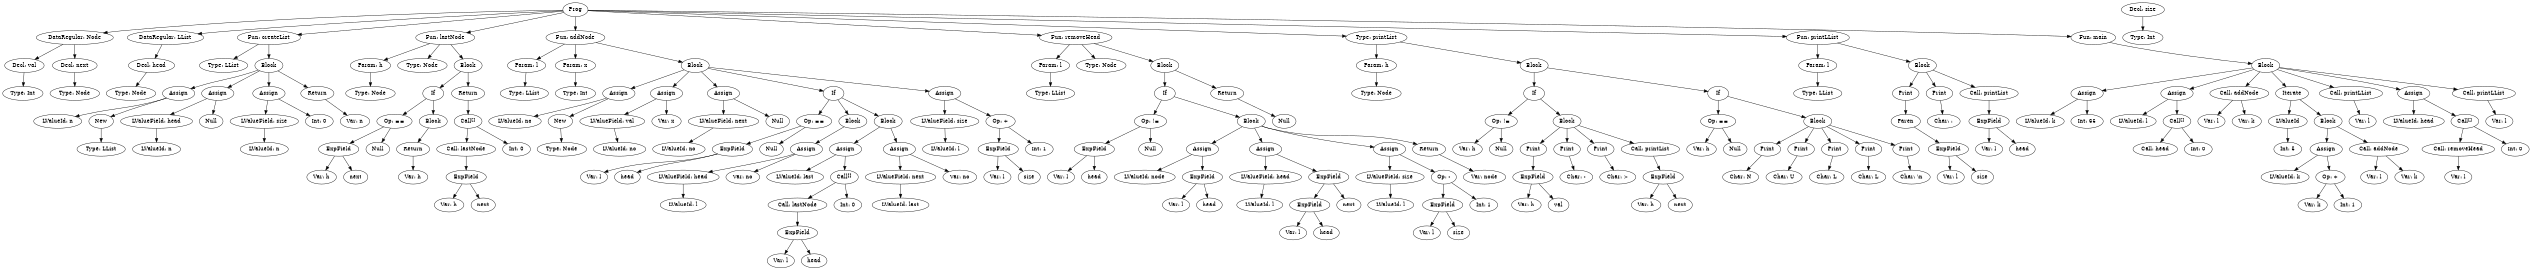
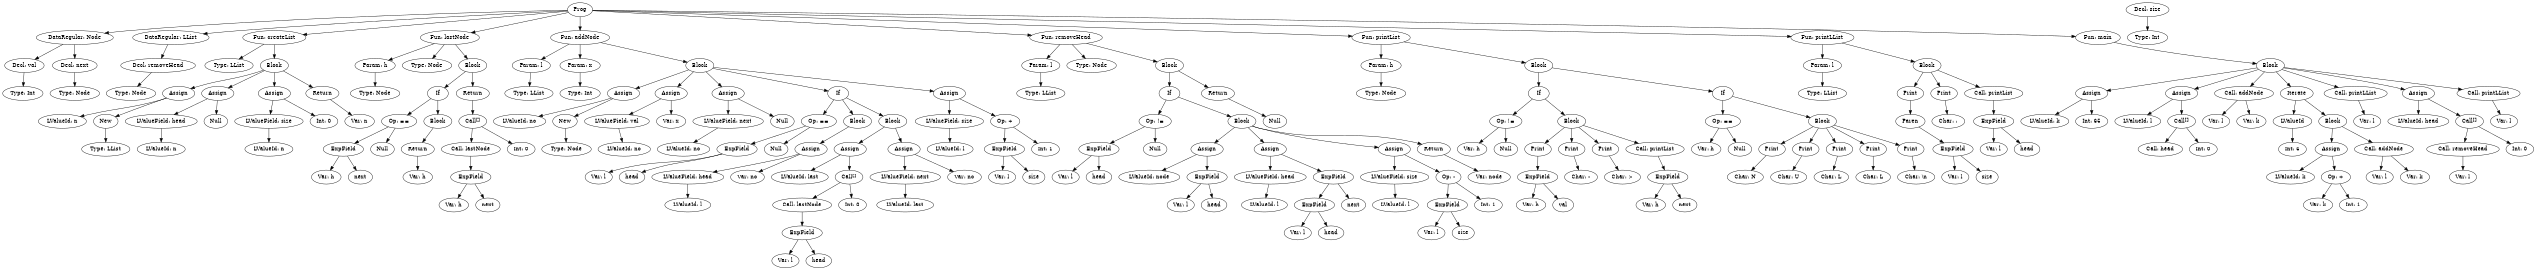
node "Type: printList": label "Type: printList" -> "Fun: printList"
node "Decl: head": label "Decl: head" -> "Decl: removeHead"
